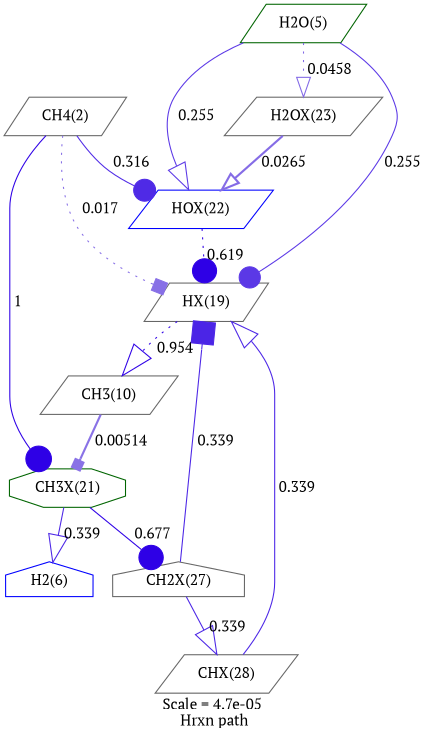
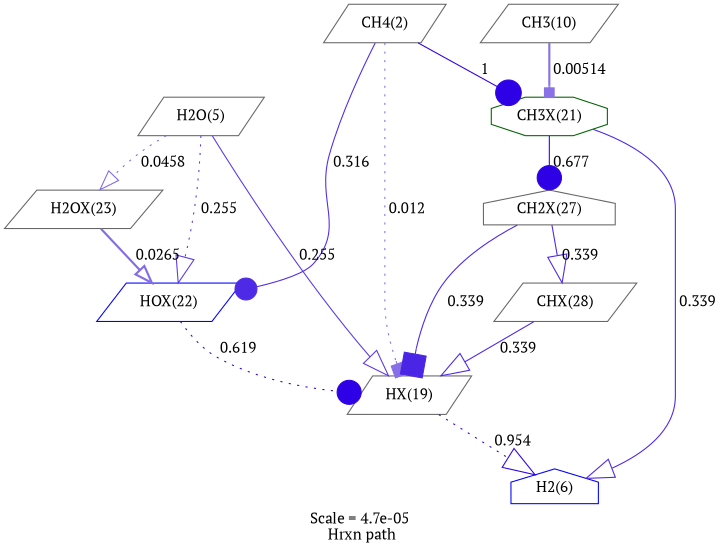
node "H2O(5)": color darkgreen -> gray40
edge "H2O(5)" -> "HOX(22)": style solid -> dotted
edge "H2O(5)" -> "HX(19)": arrowhead dot -> onormal
edge "CH4(2)" -> "HX(19)": label " 0.017" -> " 0.012"
edge "HX(19)" -> "CH3(10)": now "HX(19)" -> "H2(6)"
